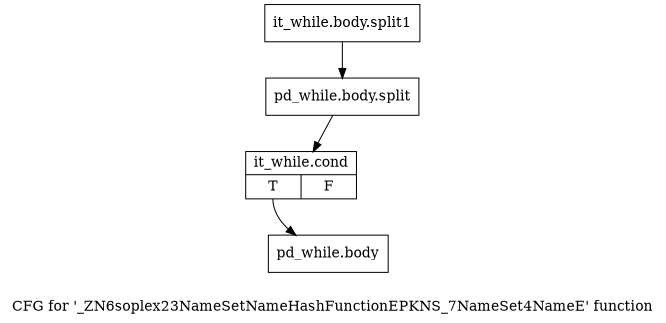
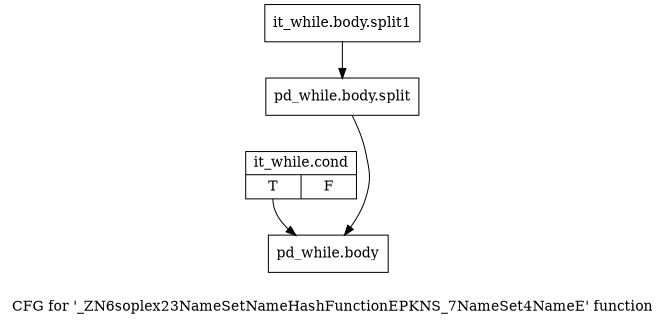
edge "pd_while.body.split" -> "it_while.cond": now "pd_while.body.split" -> "pd_while.body"
